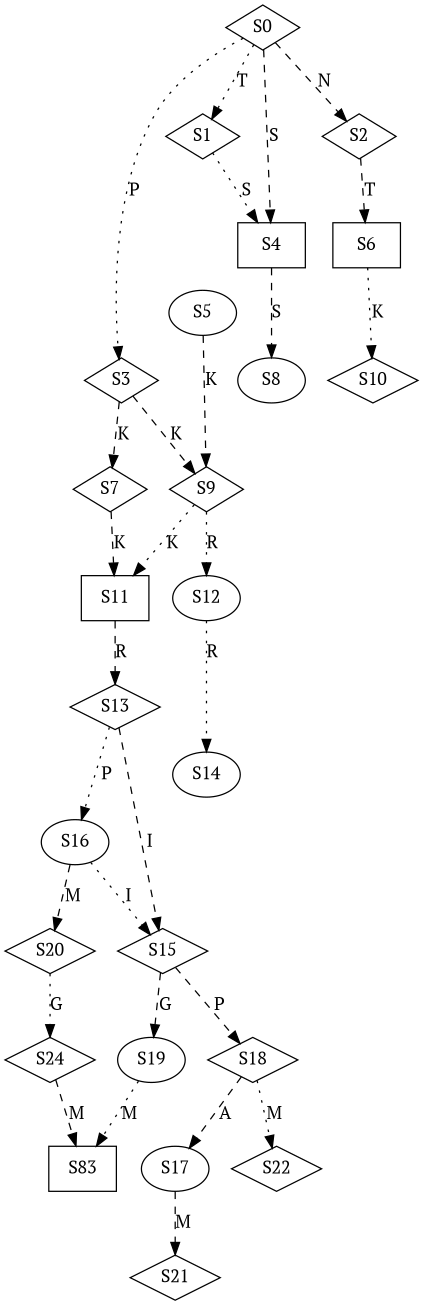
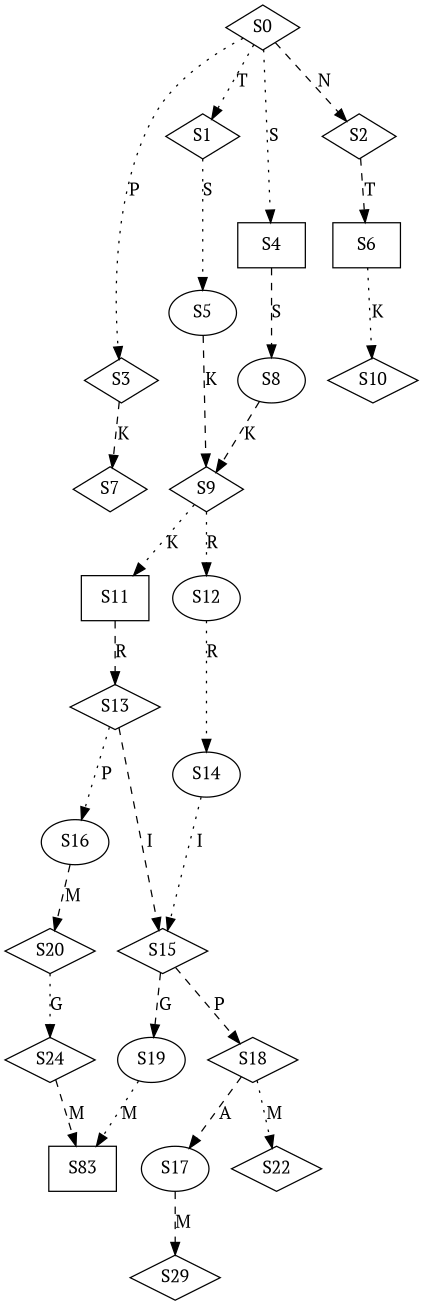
edge "S0" -> "S4": style dashed -> dotted
edge "S1" -> "S4": now "S1" -> "S5"
edge "S3" -> "S9": now "S8" -> "S9"
edge "S7" -> "S11": removed, label "K"
edge "S16" -> "S15": now "S14" -> "S15"
node "S21": label "S21" -> "S29"
